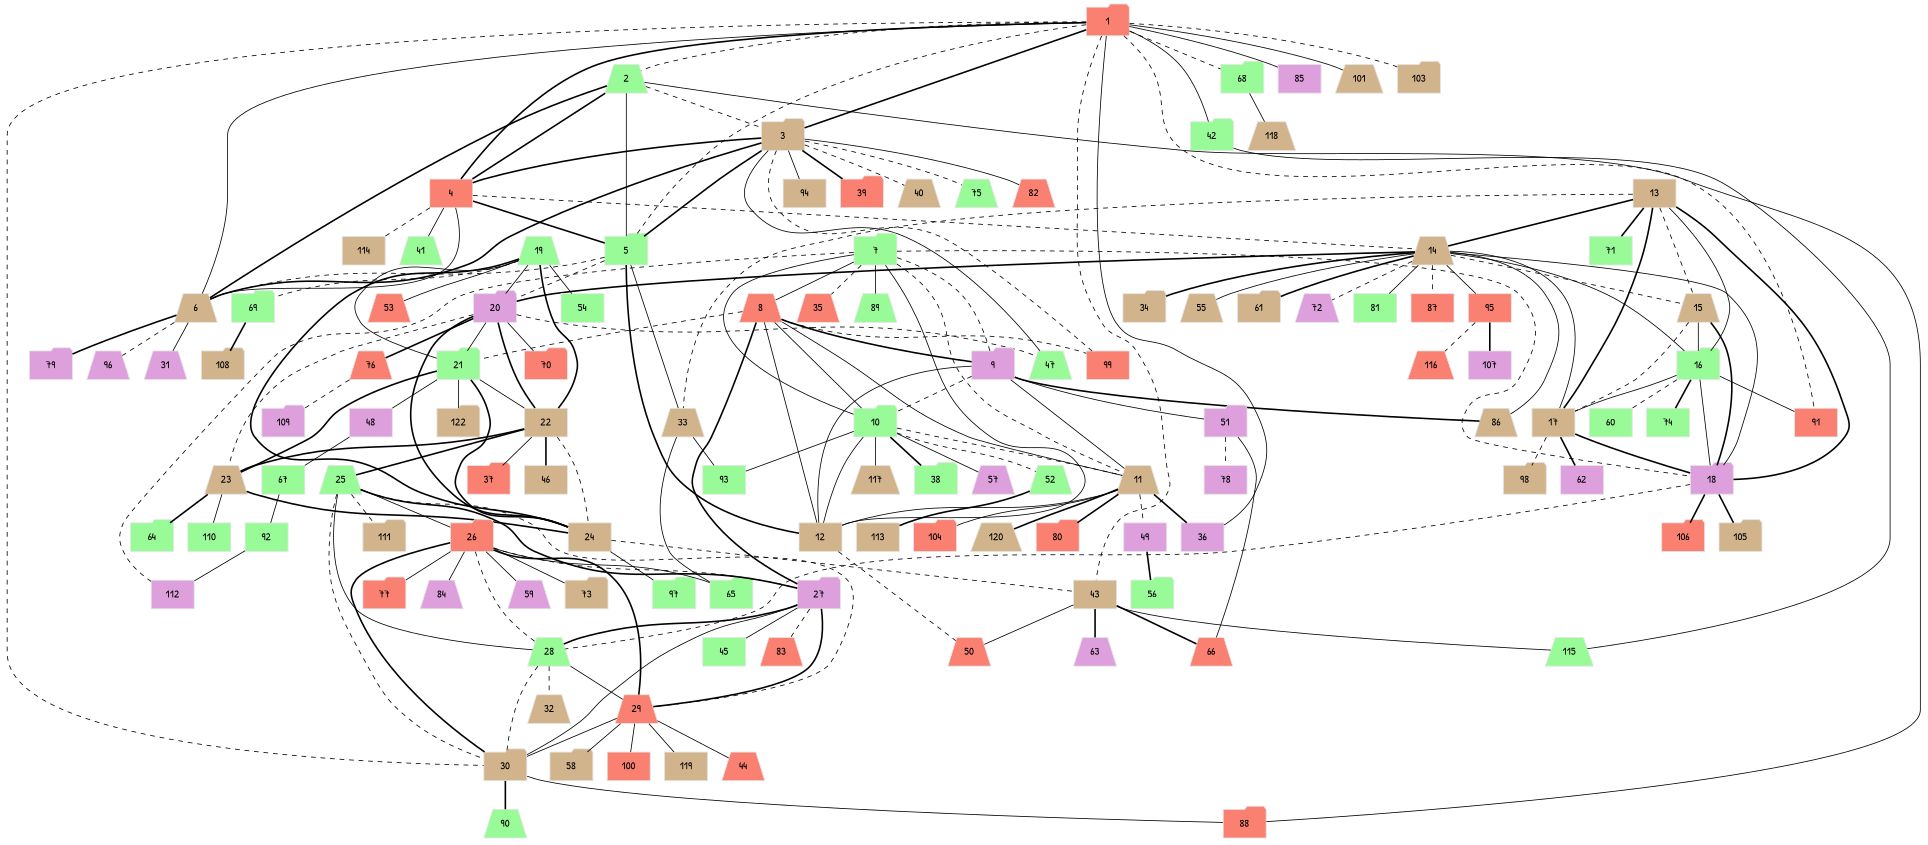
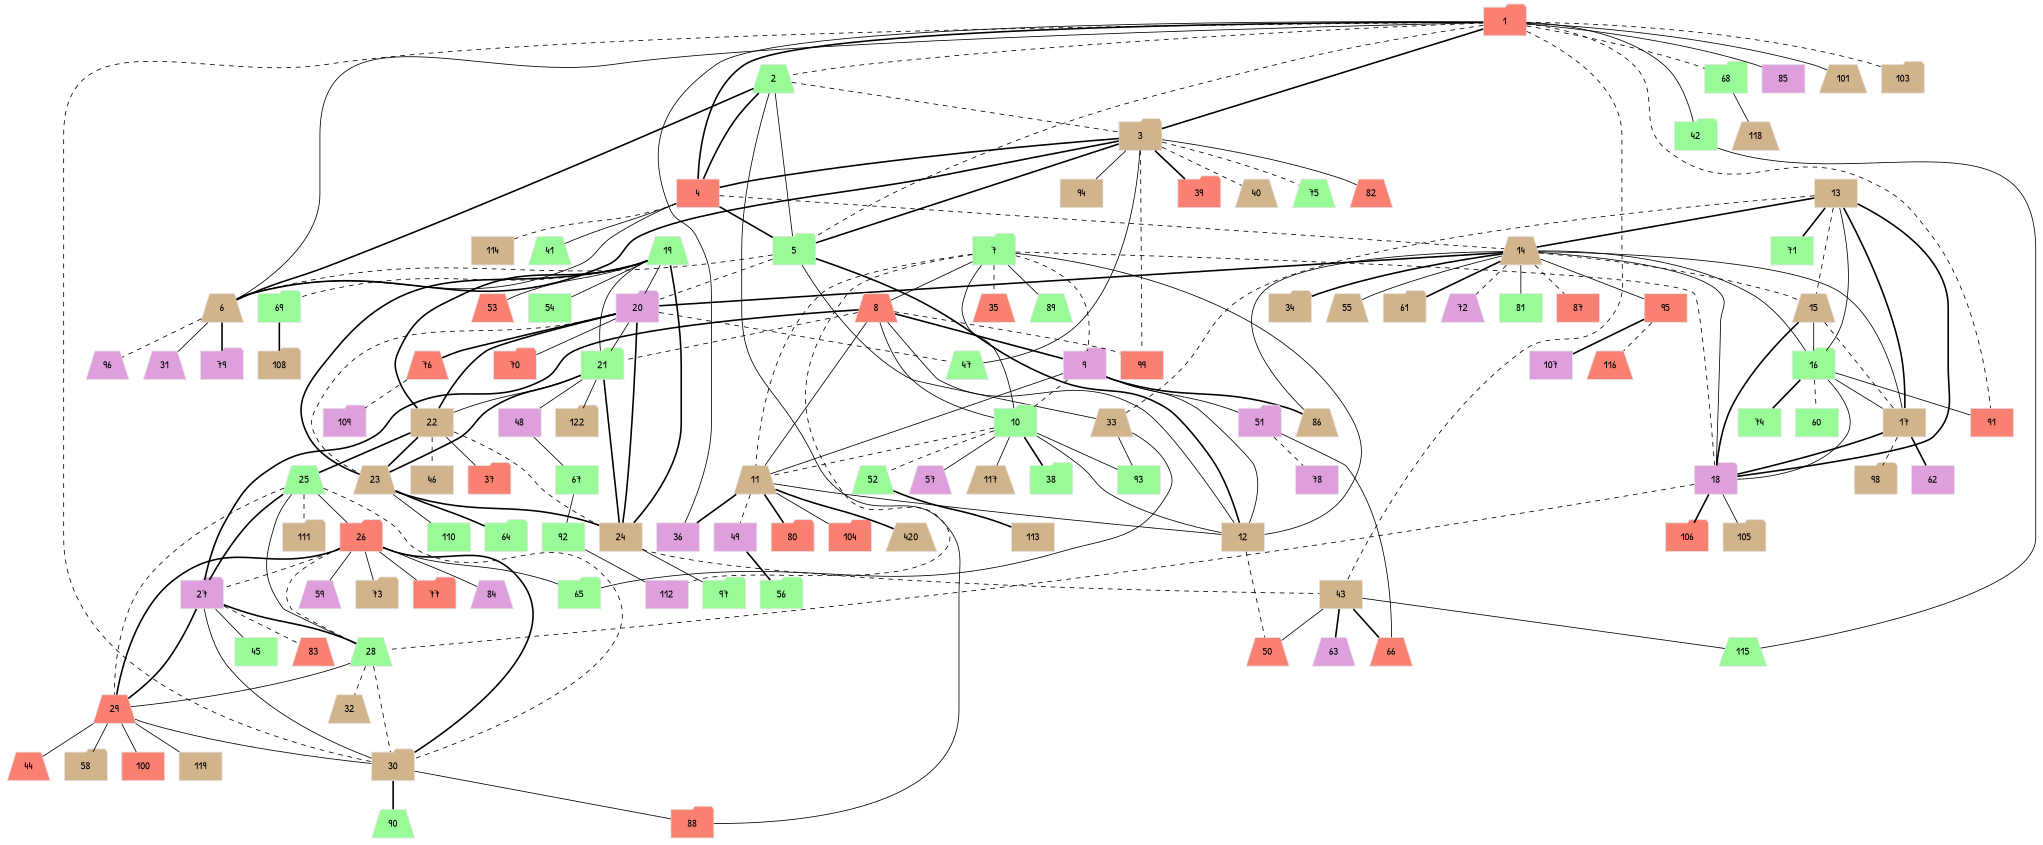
edge "19" -- "23": added
edge "22" -- "46": style bold -> dashed
edge "18" -- "105": style bold -> solid
node "120": label "120" -> "420"
